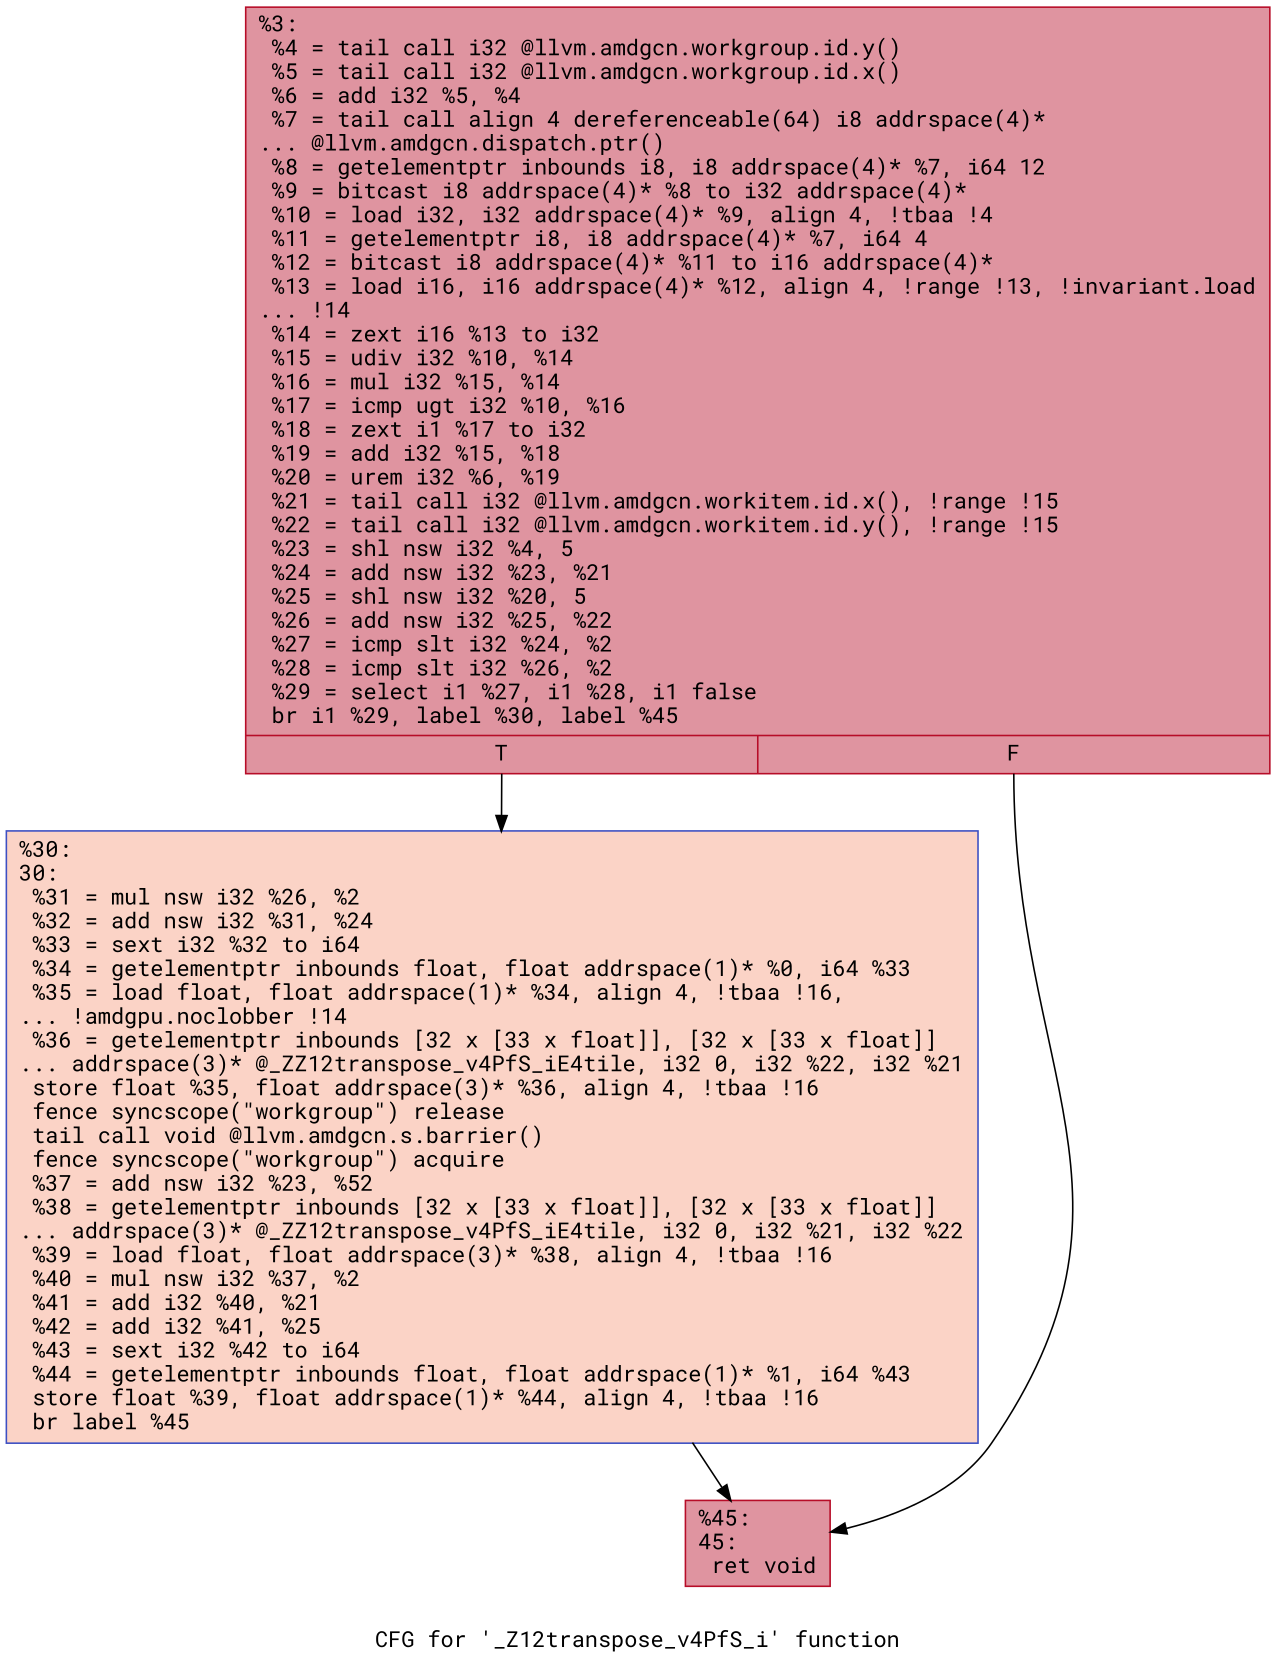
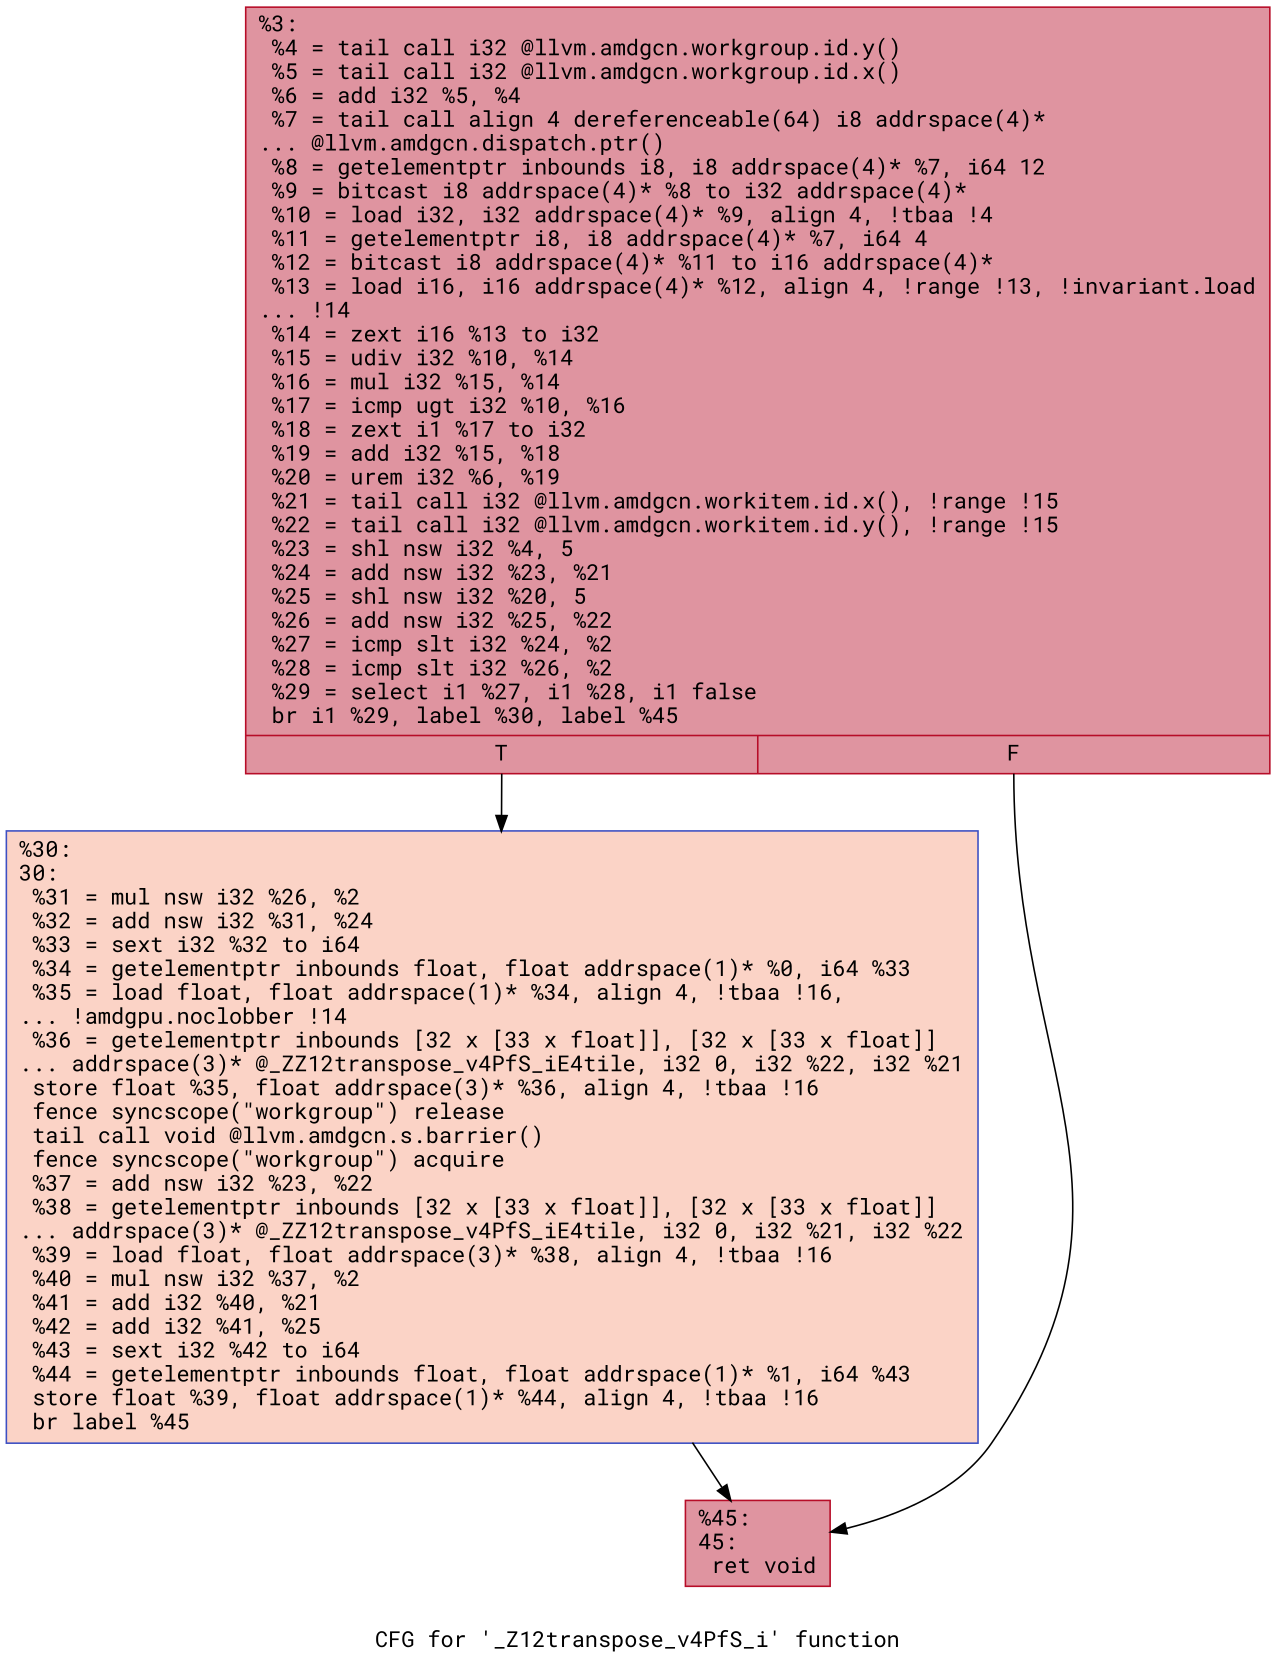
node "%30:": text "%37 = add nsw i32 %23, %52" -> "%37 = add nsw i32 %23, %22"
